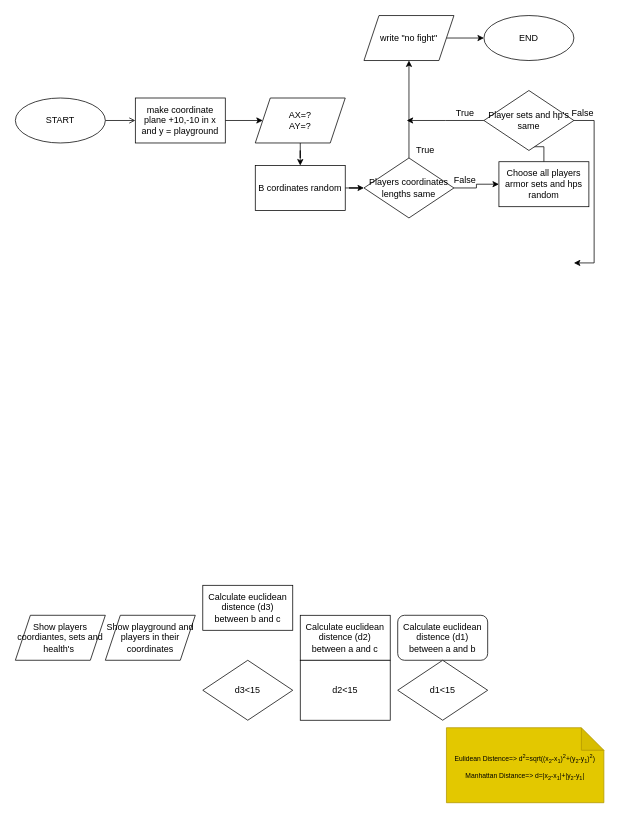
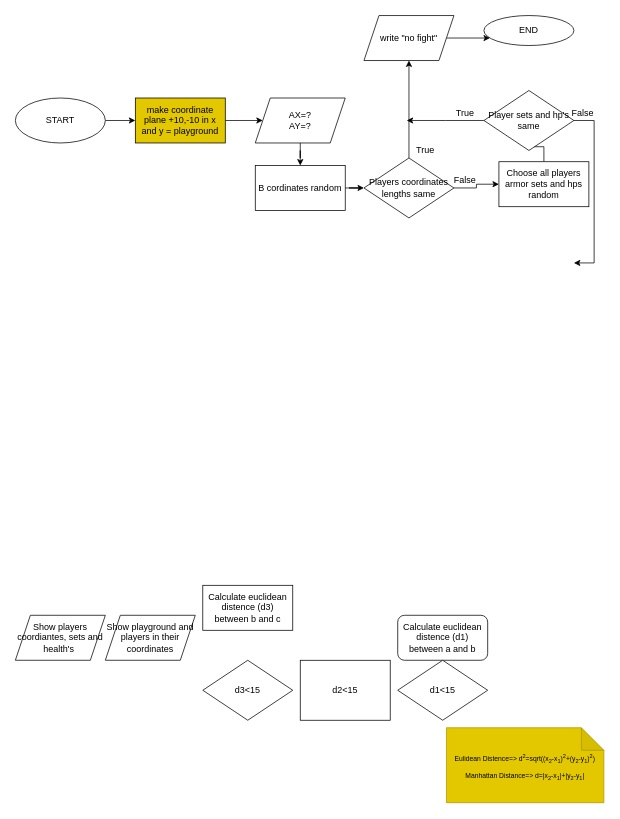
node "END": size 90x45 -> 90x30
edge "START" -> "make coordinate plane +10,-10 in x and y = playground": arrowhead open -> classic
node "make coordinate plane +10,-10 in x and y = playground": fillcolor #ffffff -> #e3c800
node "Calculate euclidean distence (d2) between a and c": removed
